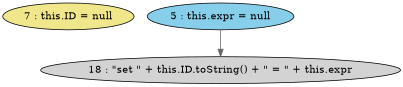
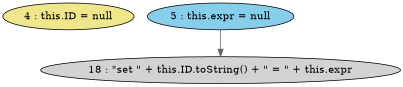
node "7 : this.ID = null": label "7 : this.ID = null" -> "4 : this.ID = null"
